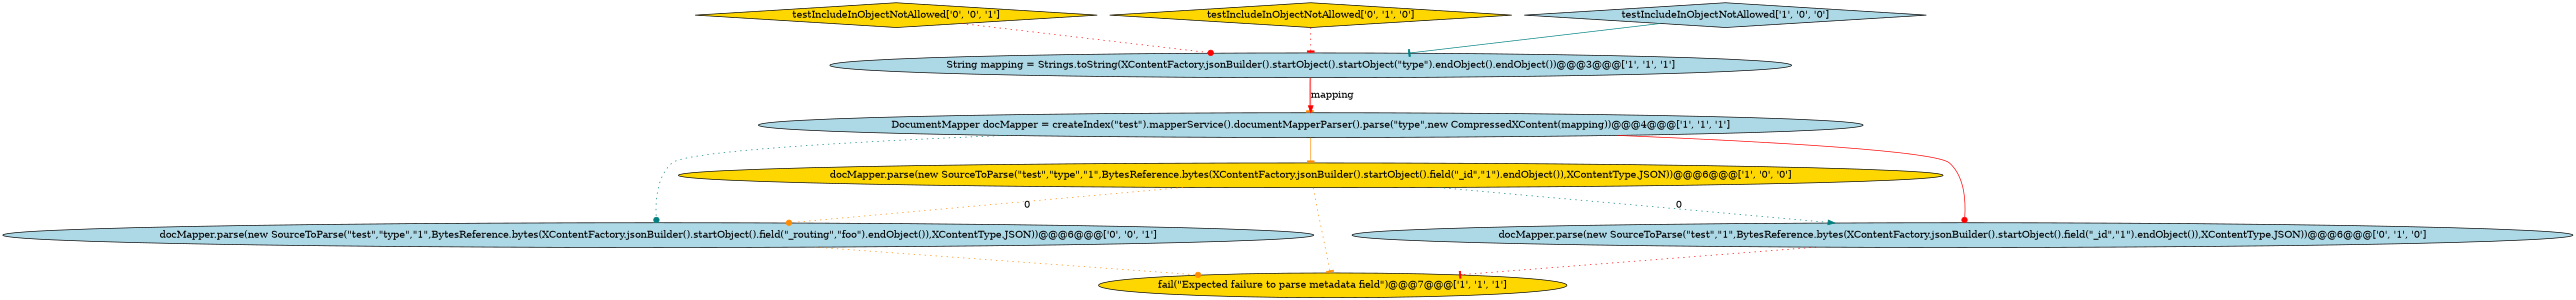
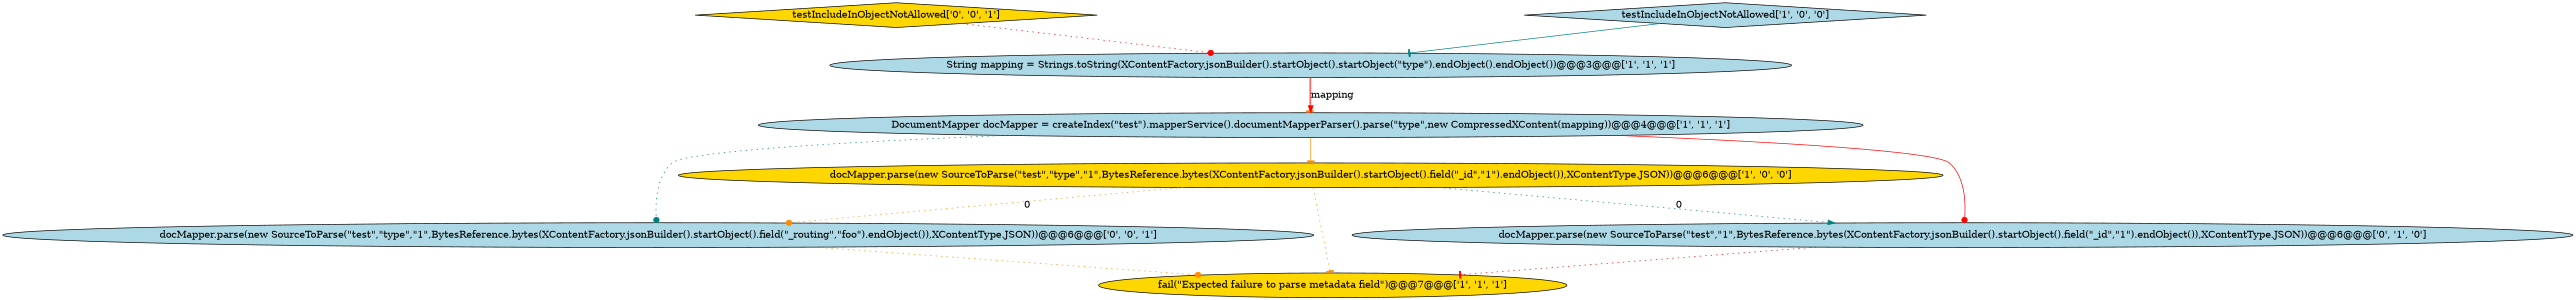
node "testIncludeInObjectNotAllowed['0', '1', '0']": removed
